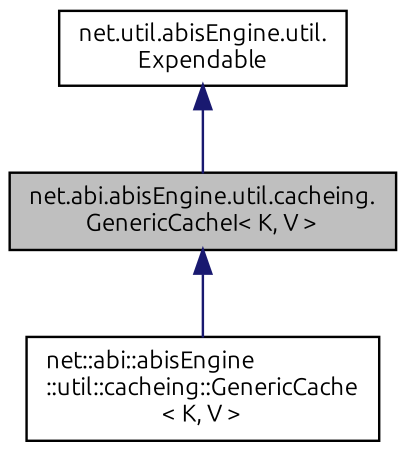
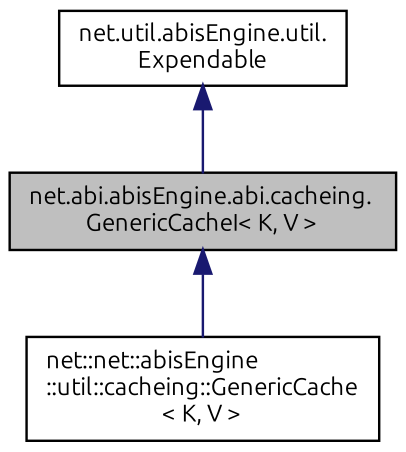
node "net.abi.abisEngine.util.cacheing. GenericCacheI< K, V >": label "net.abi.abisEngine.util.cacheing. GenericCacheI< K, V >" -> "net.abi.abisEngine.abi.cacheing. GenericCacheI< K, V >"
node "net::abi::abisEngine ::util::cacheing::GenericCache < K, V >": label "net::abi::abisEngine ::util::cacheing::GenericCache < K, V >" -> "net::net::abisEngine ::util::cacheing::GenericCache < K, V >"
